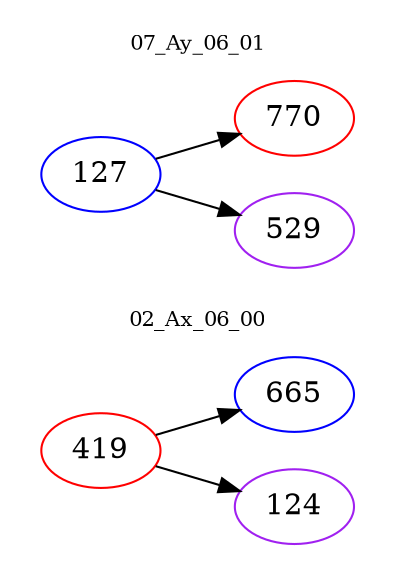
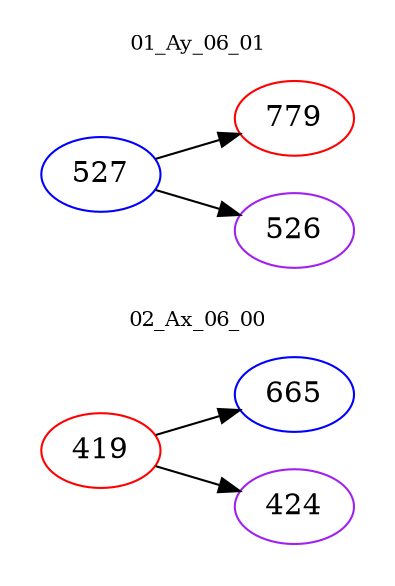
cluster "07_Ay_06_01": label "07_Ay_06_01" -> "01_Ay_06_01"
node "770": label "770" -> "779"
node "127": label "127" -> "527"
node "529": label "529" -> "526"
node "124": label "124" -> "424"
